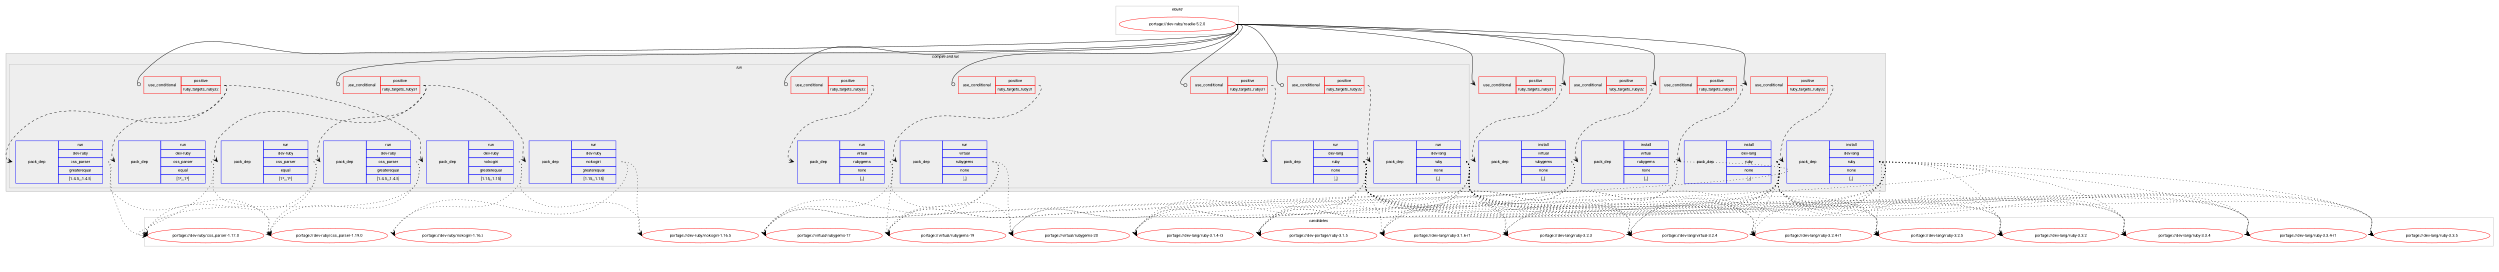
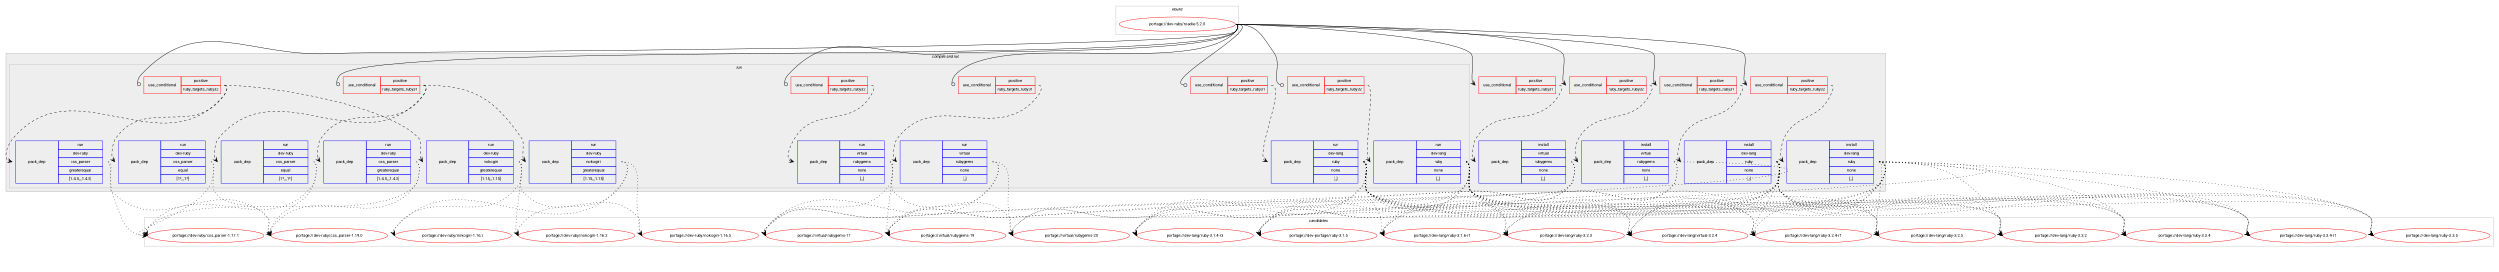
node "portage://dev-ruby/css_parser-1.17.0": label "portage://dev-ruby/css_parser-1.17.0" -> "portage://dev-ruby/css_parser-1.17.1"
node "portage://dev-ruby/nokogiri-1.16.2": added
